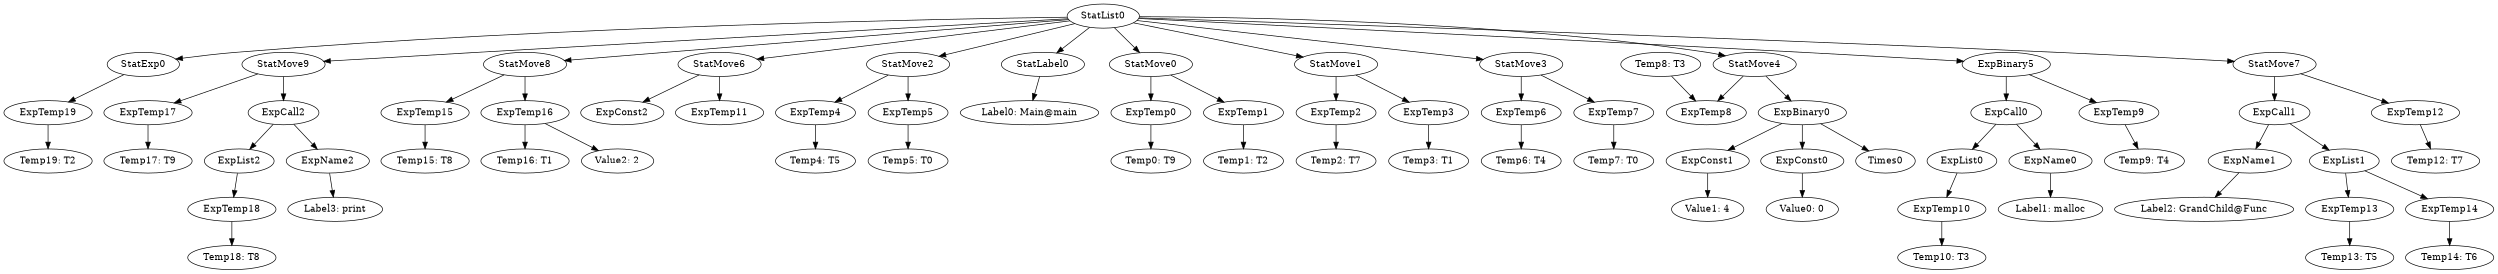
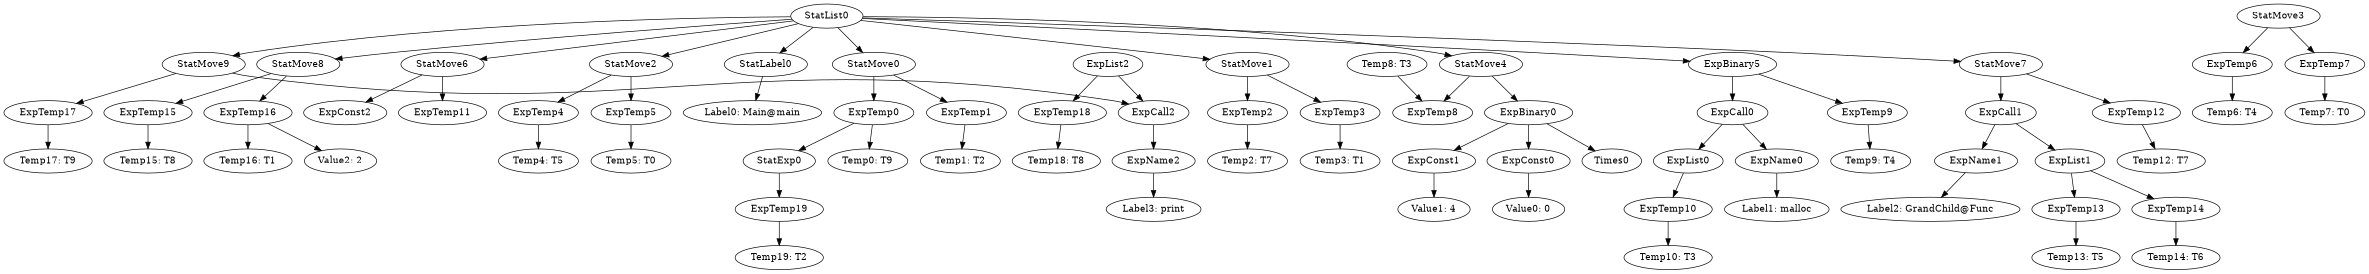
edge "StatList0" -> "StatExp0": now "ExpTemp0" -> "StatExp0"
edge "StatList0" -> "StatMove3": removed
edge "ExpCall2" -> "ExpList2": reversed
